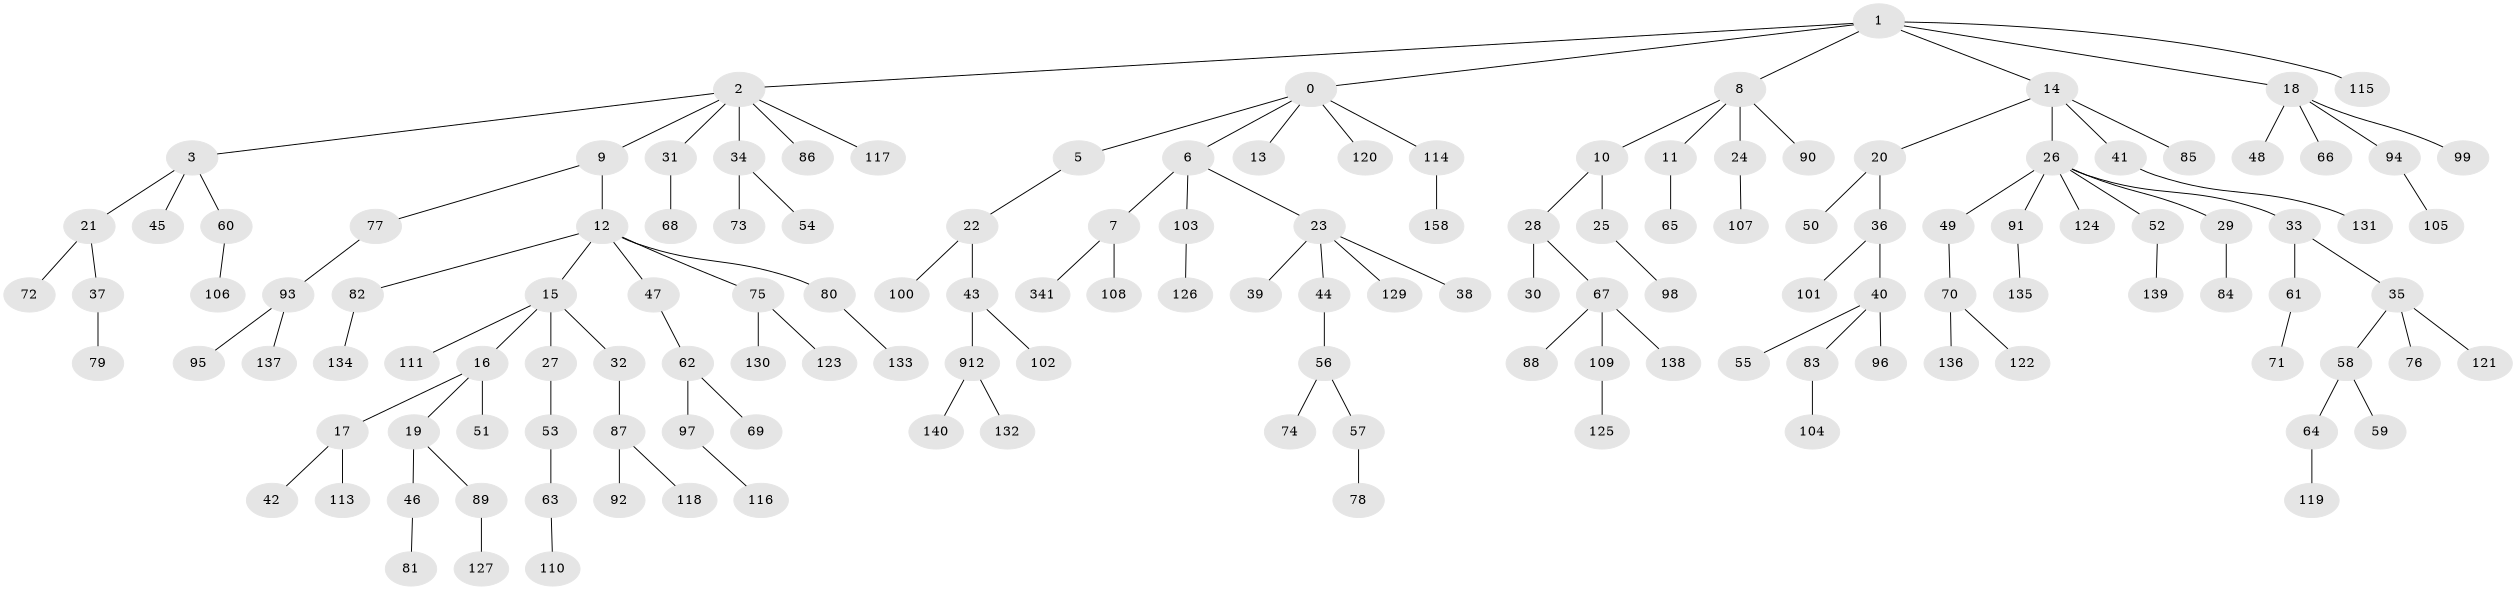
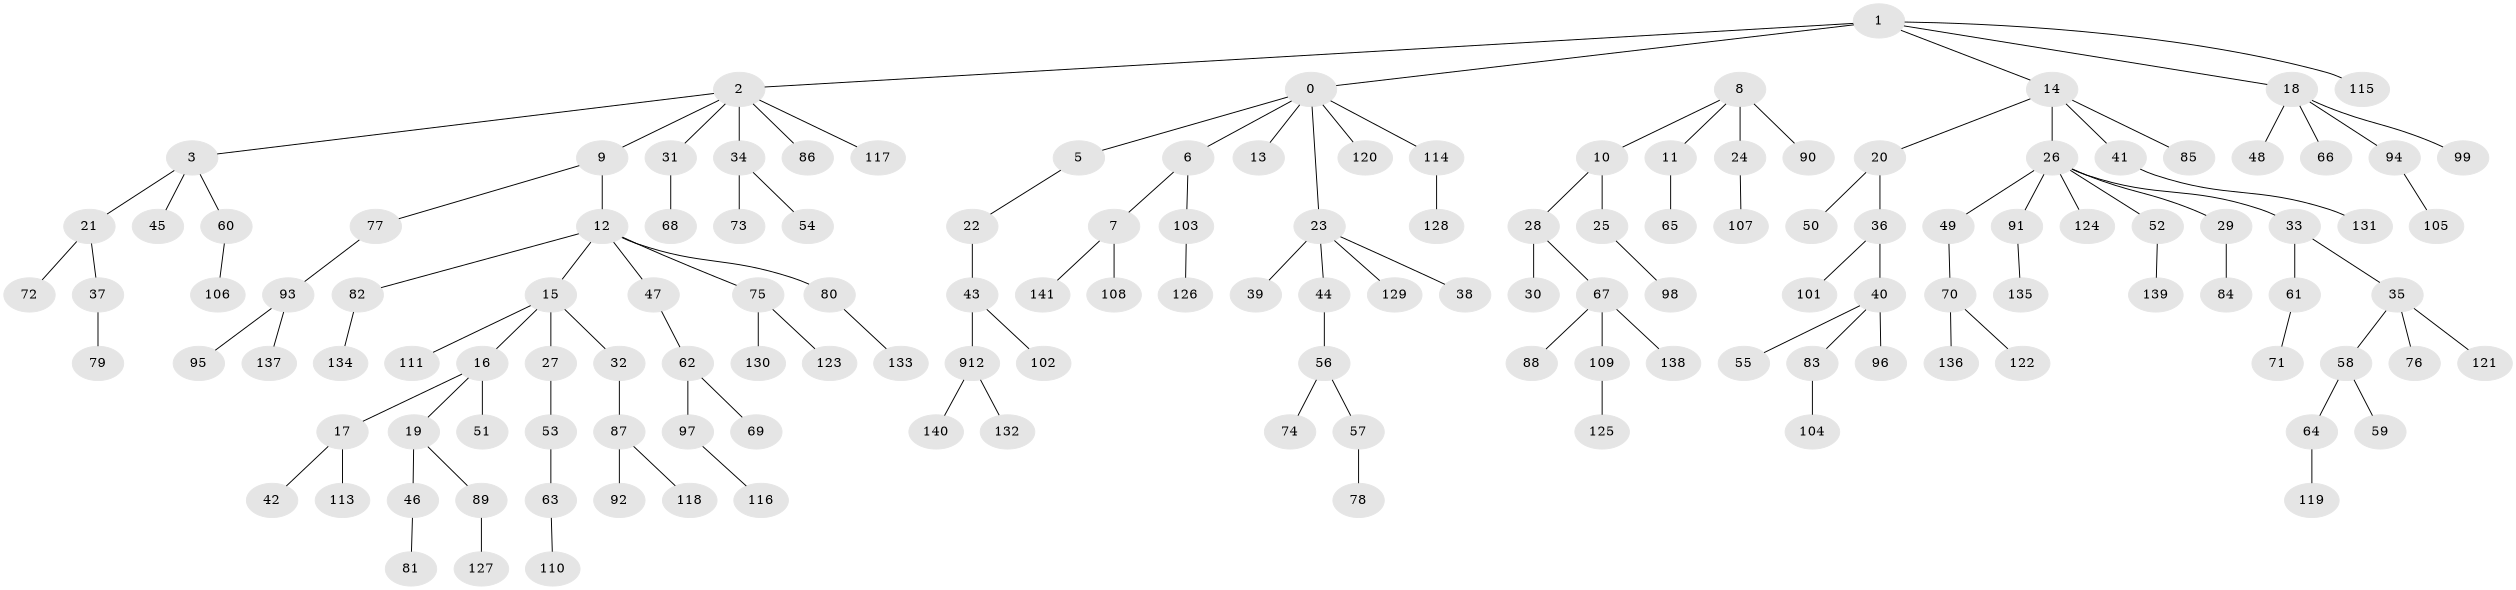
edge "1" -- "8": removed
edge "6" -- "23": now "0" -- "23"
node "158": label "158" -> "128"
node "100": removed
node "341": label "341" -> "141"
